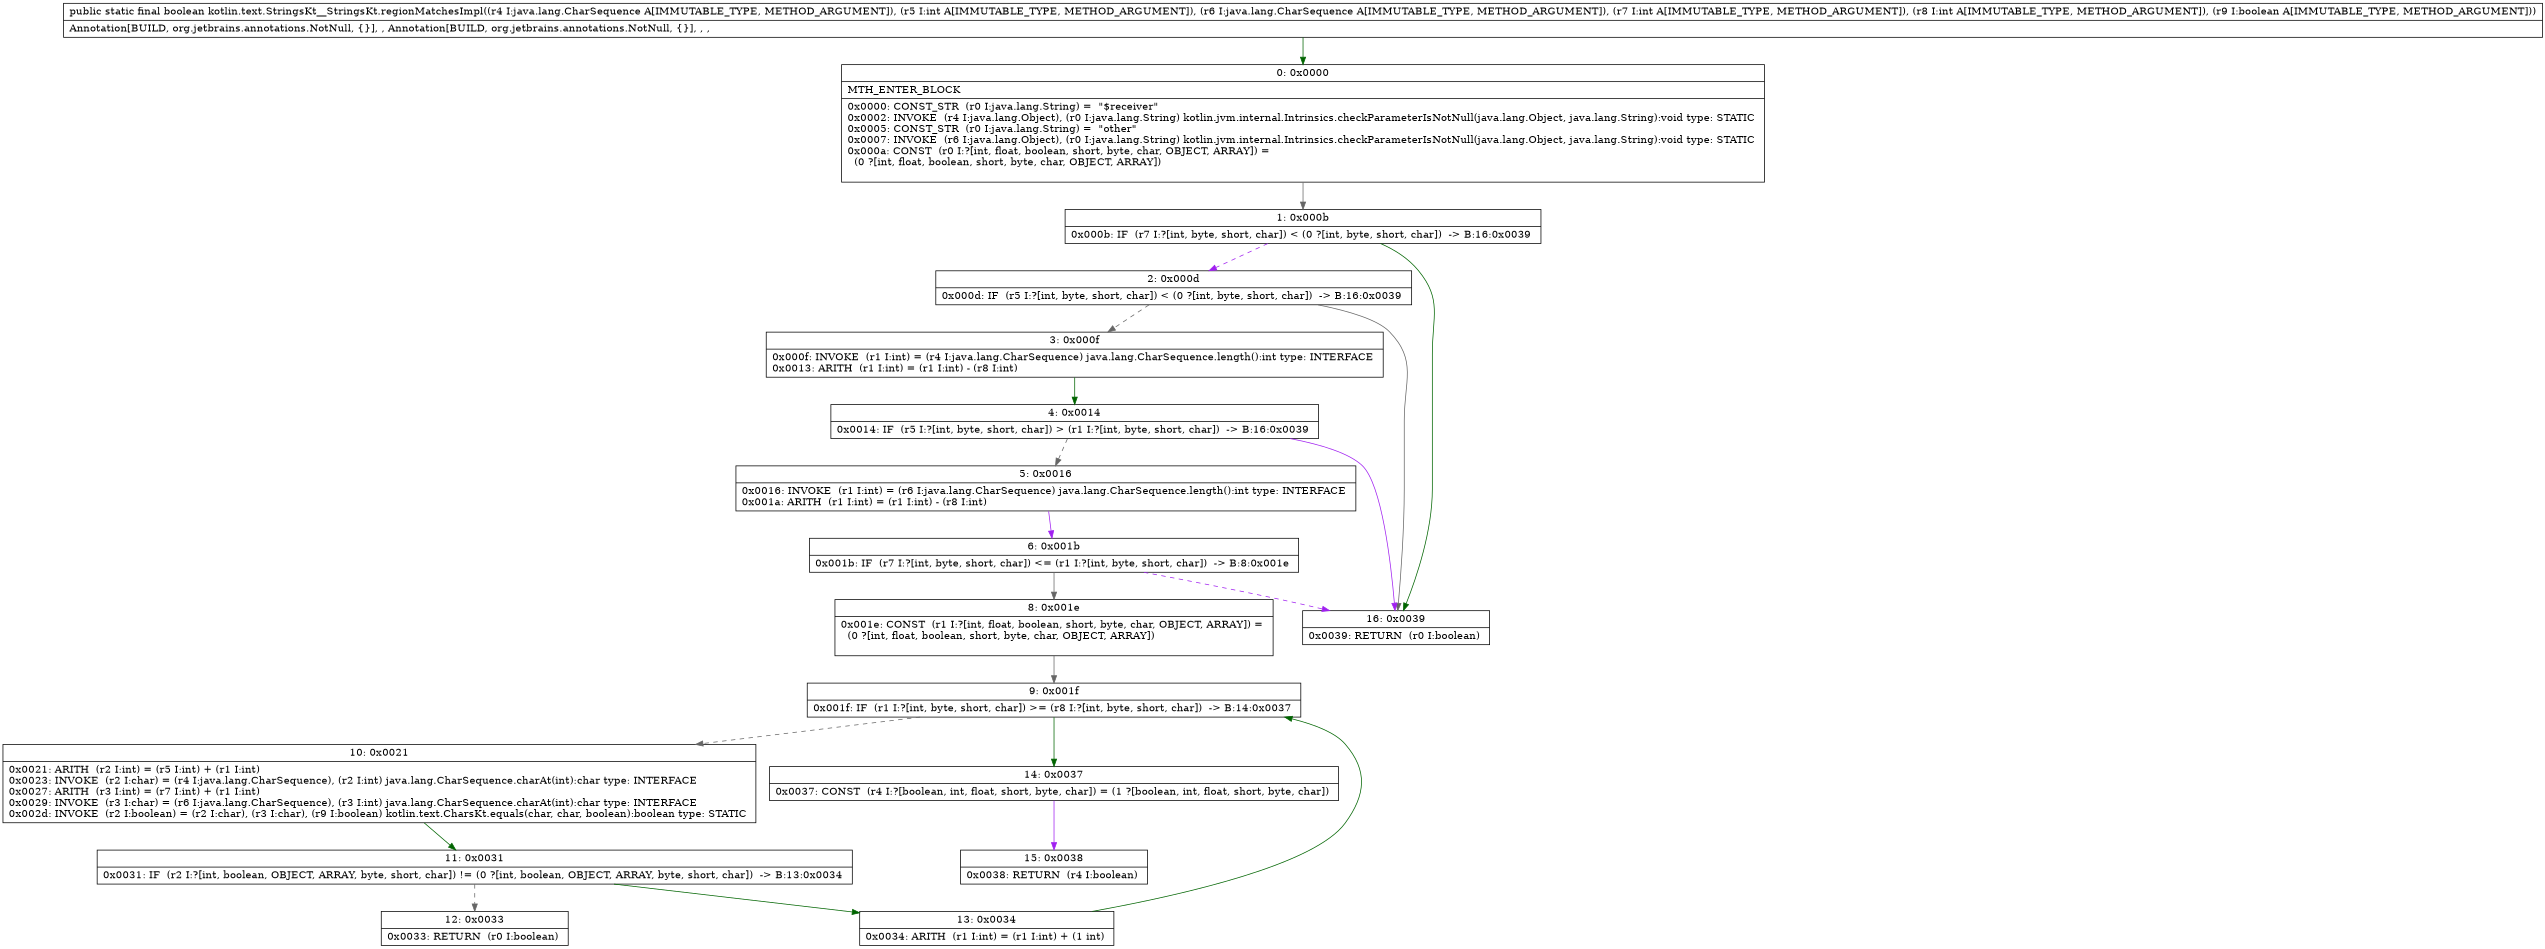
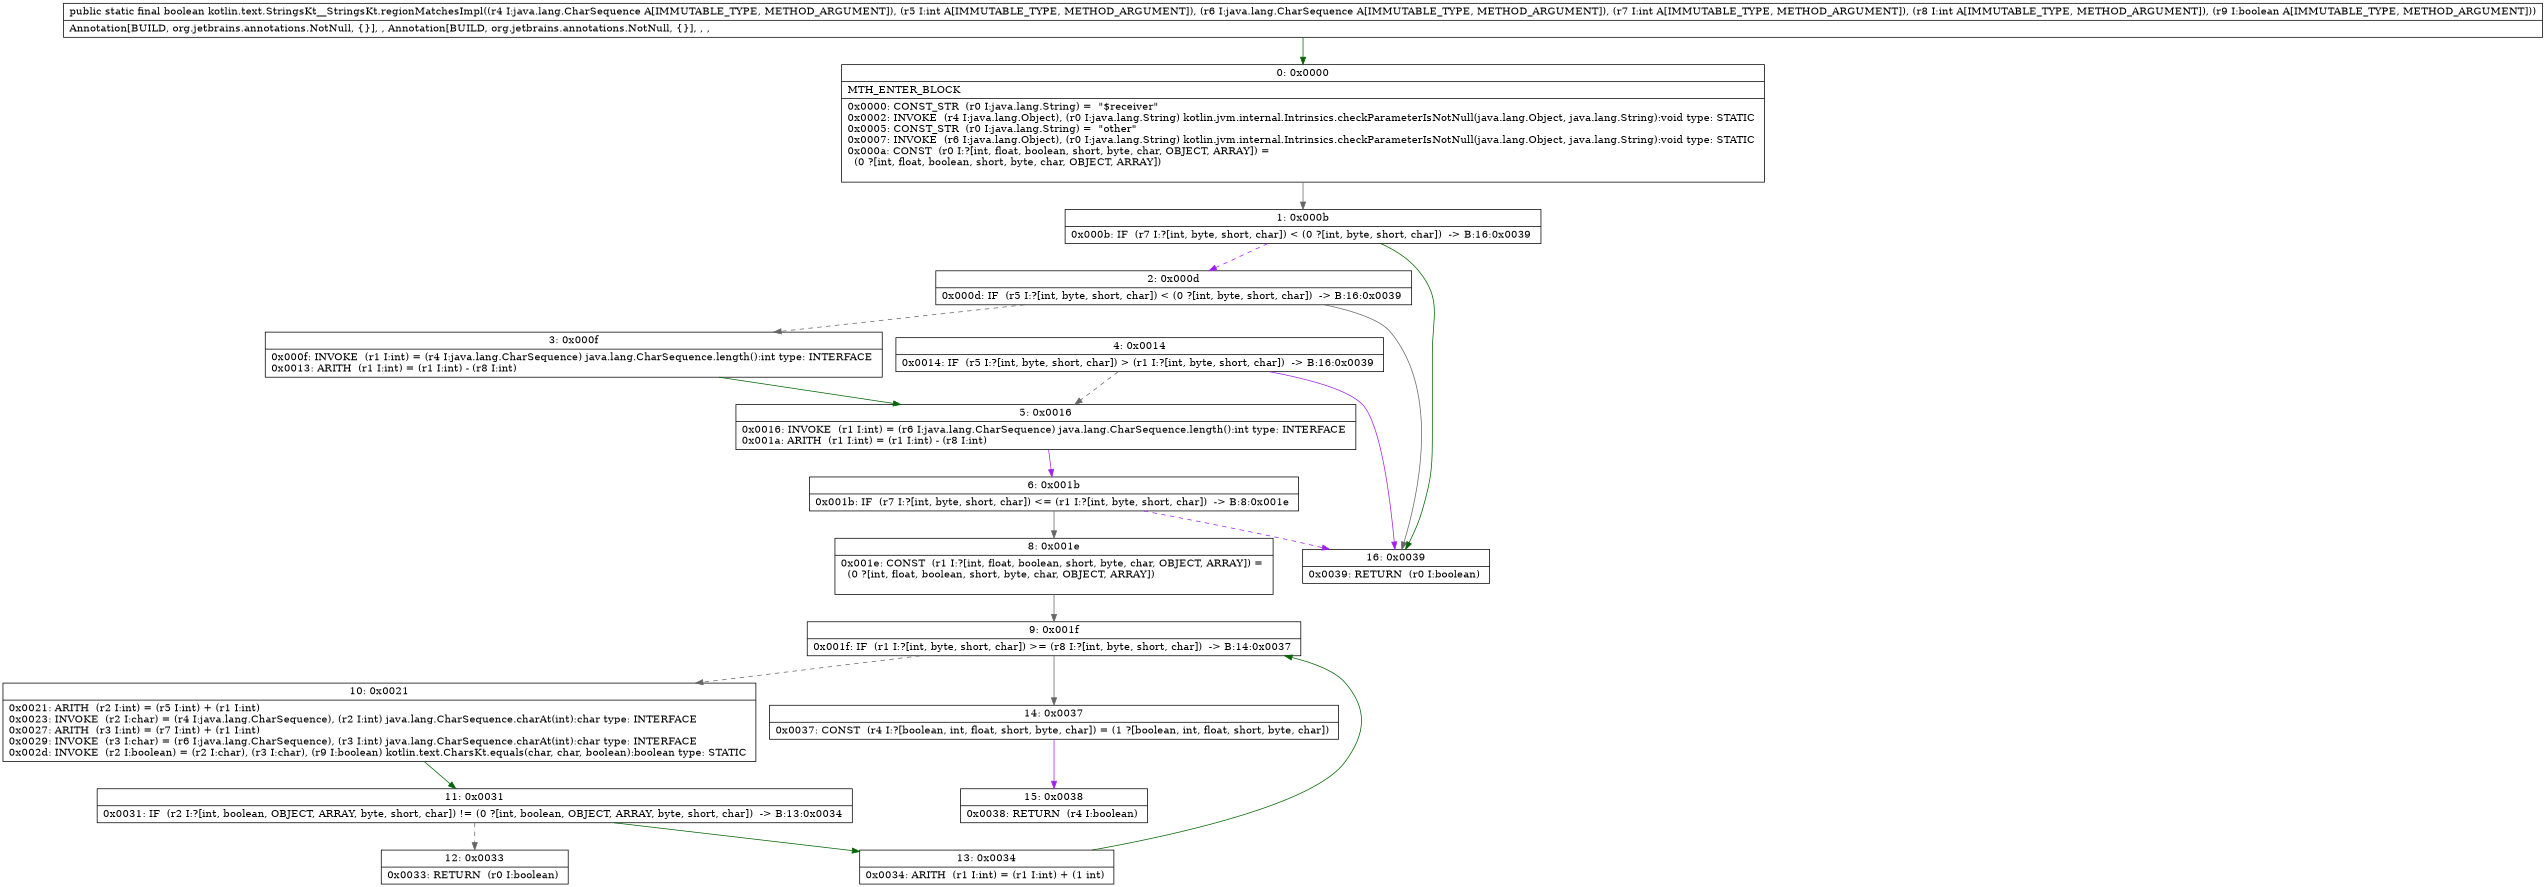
edge "3: 0x000f" -> "4: 0x0014": now "3: 0x000f" -> "5: 0x0016"
edge "9: 0x001f" -> "14: 0x0037": color darkgreen -> gray40
